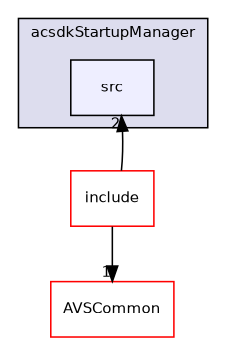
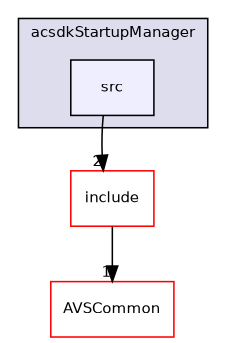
edge "include" -> "src": reversed
